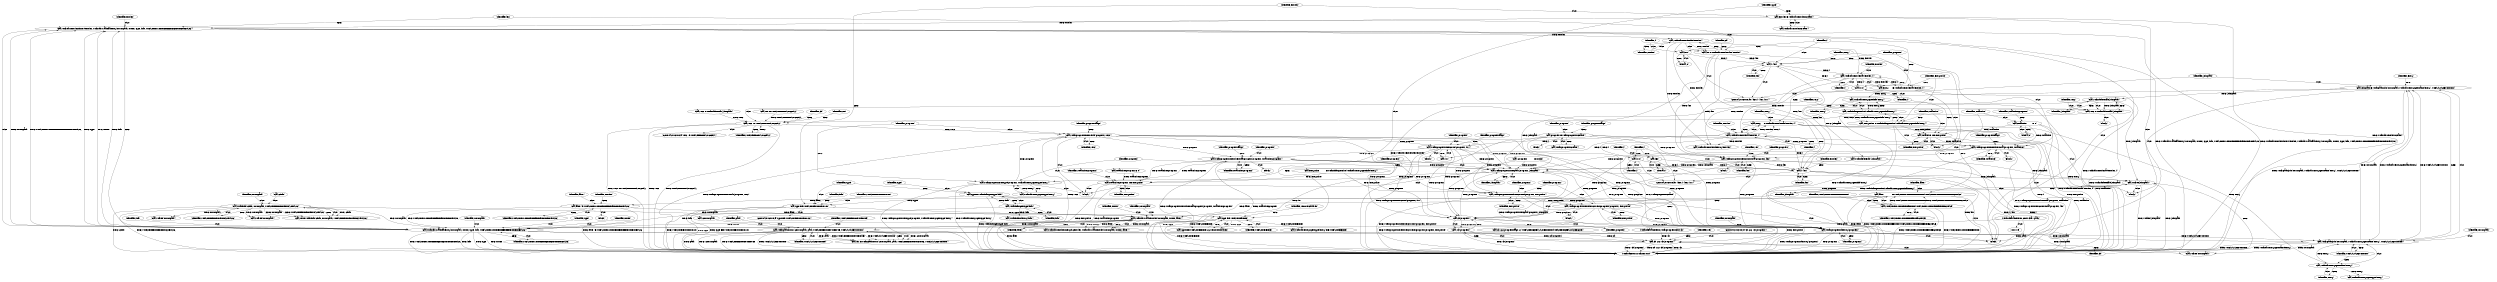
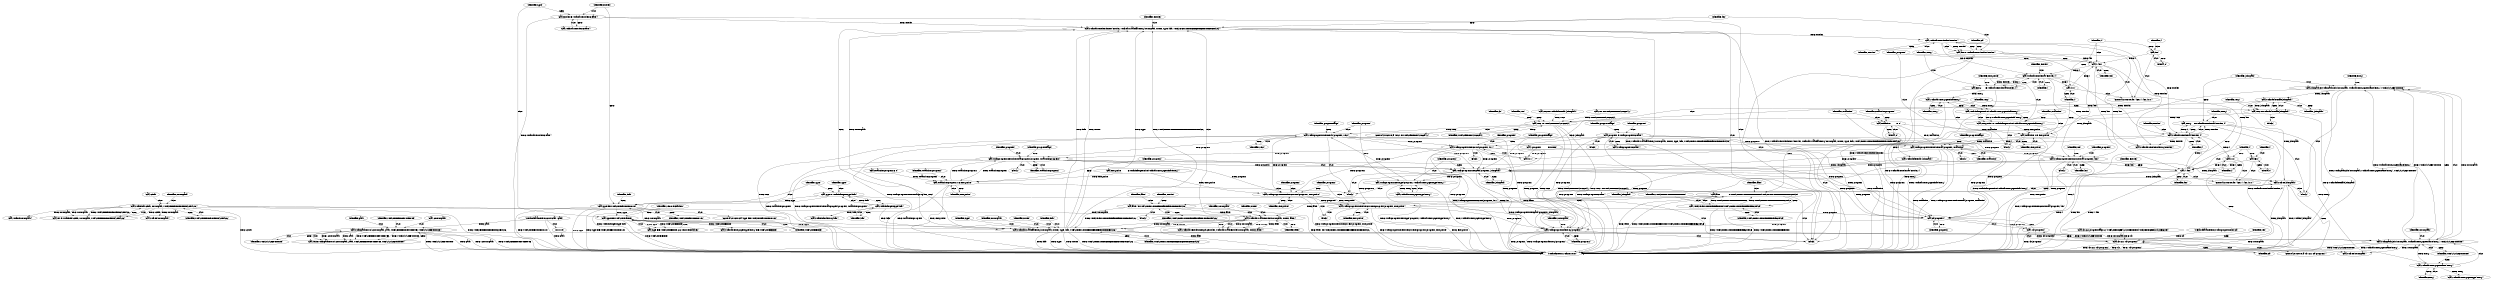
edge "(Call,*progress            = NULL)" -> "(Call,M_fs_progress_set_path(progress, join_path))": now "(Call,*progress            = NULL)" -> "(Call,i+1)"
edge "(Call,type == M_FS_TYPE_UNKNOWN)" -> "(Identifier,M_FS_TYPE_UNKNOWN)": added, label "CFG:"
edge "(ControlStructure,if (cb && !cb(progress)))" -> "(Call,cb && !cb(progress))": reversed
